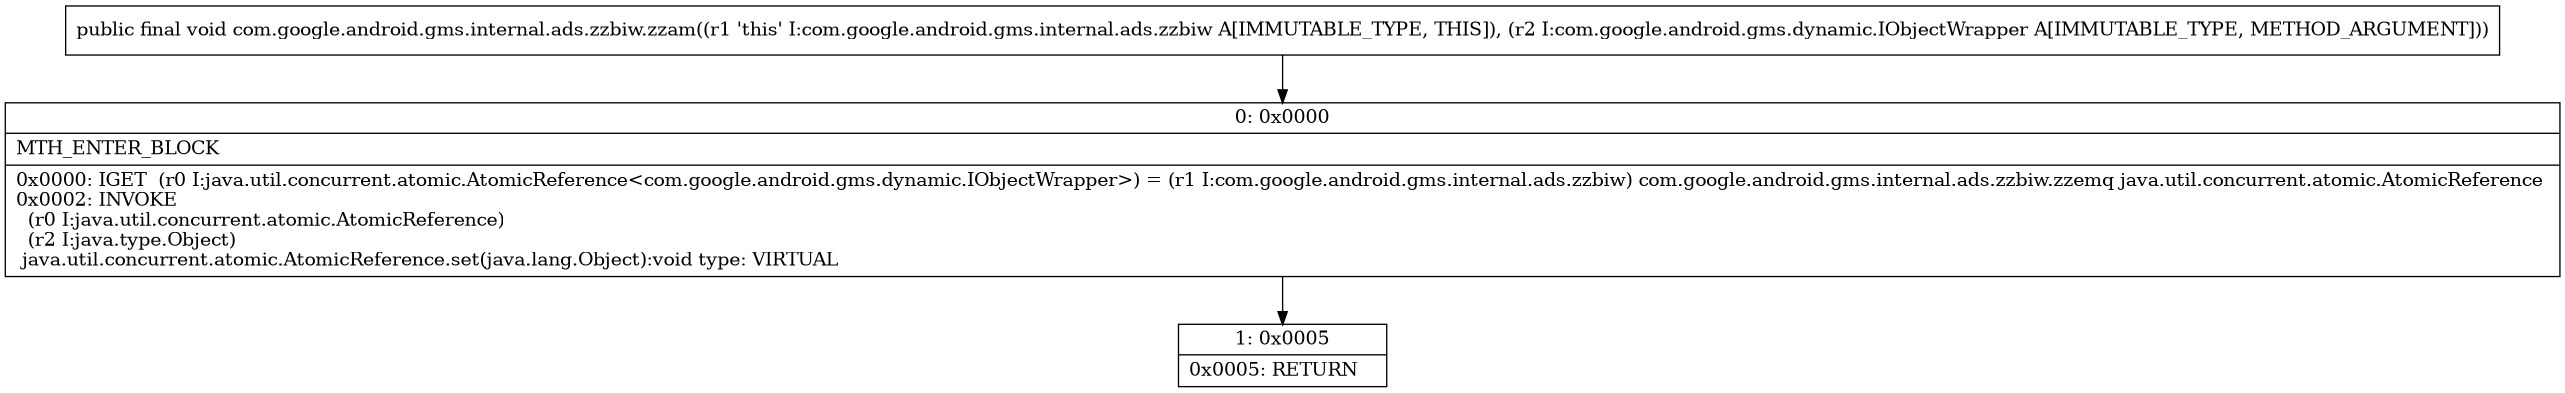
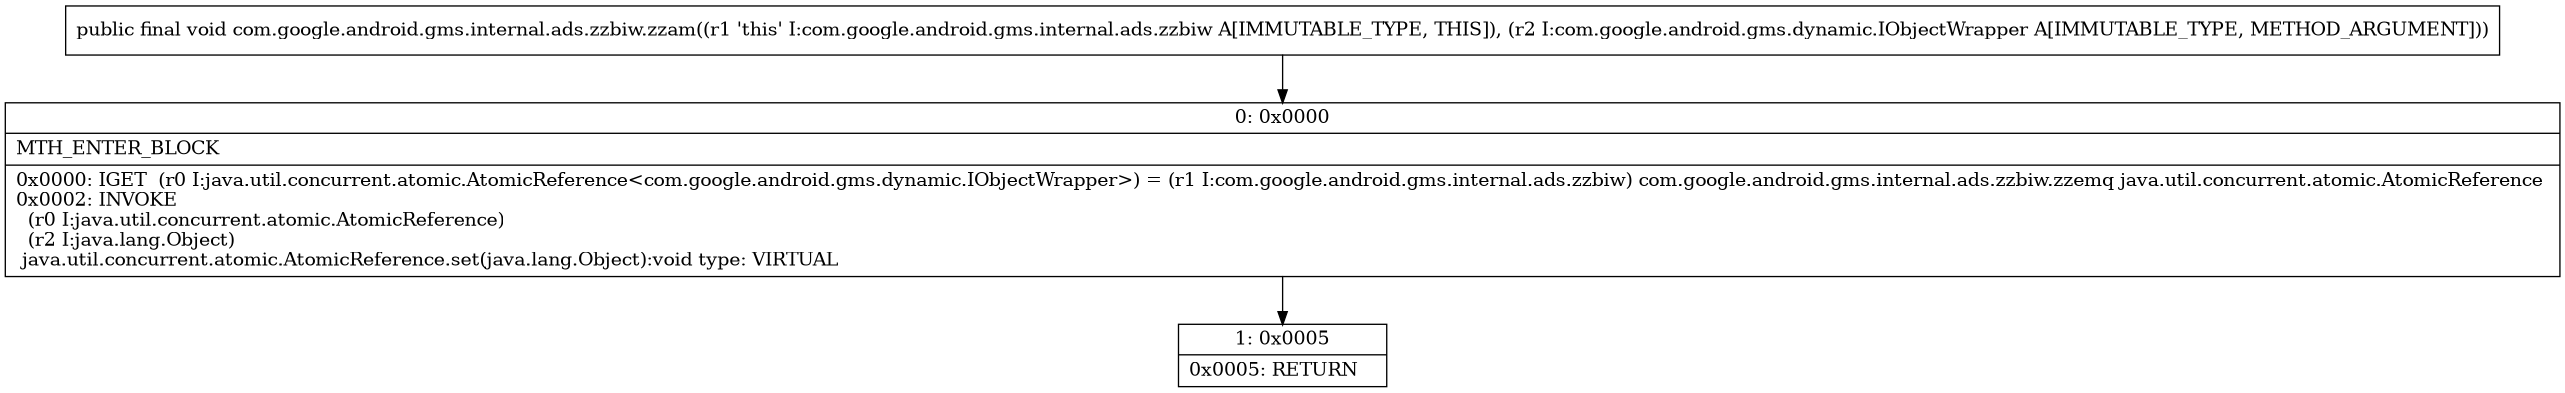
node "0: 0x0000": text "(r2 I:java.type.Object)" -> "(r2 I:java.lang.Object)"
